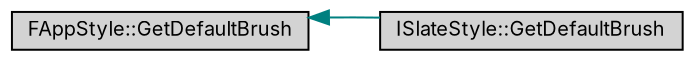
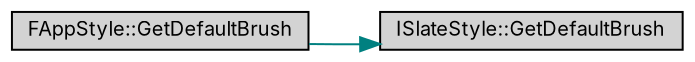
edge "ISlateStyle::GetDefaultBrush" -> "FAppStyle::GetDefaultBrush": reversed
